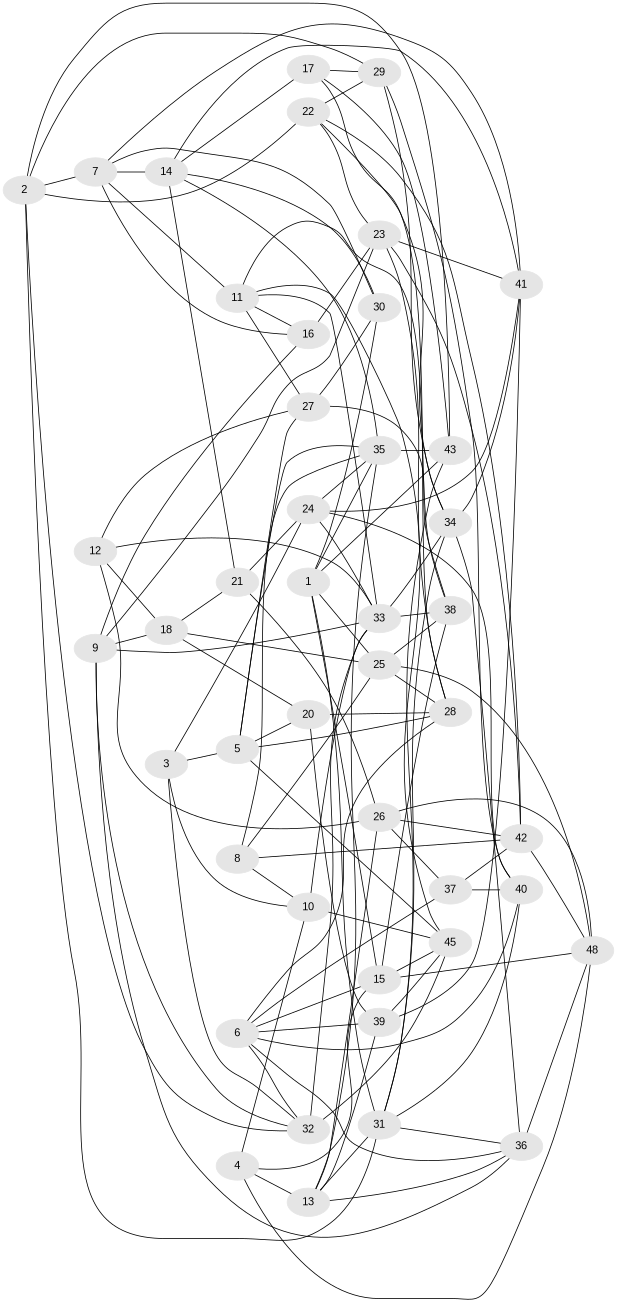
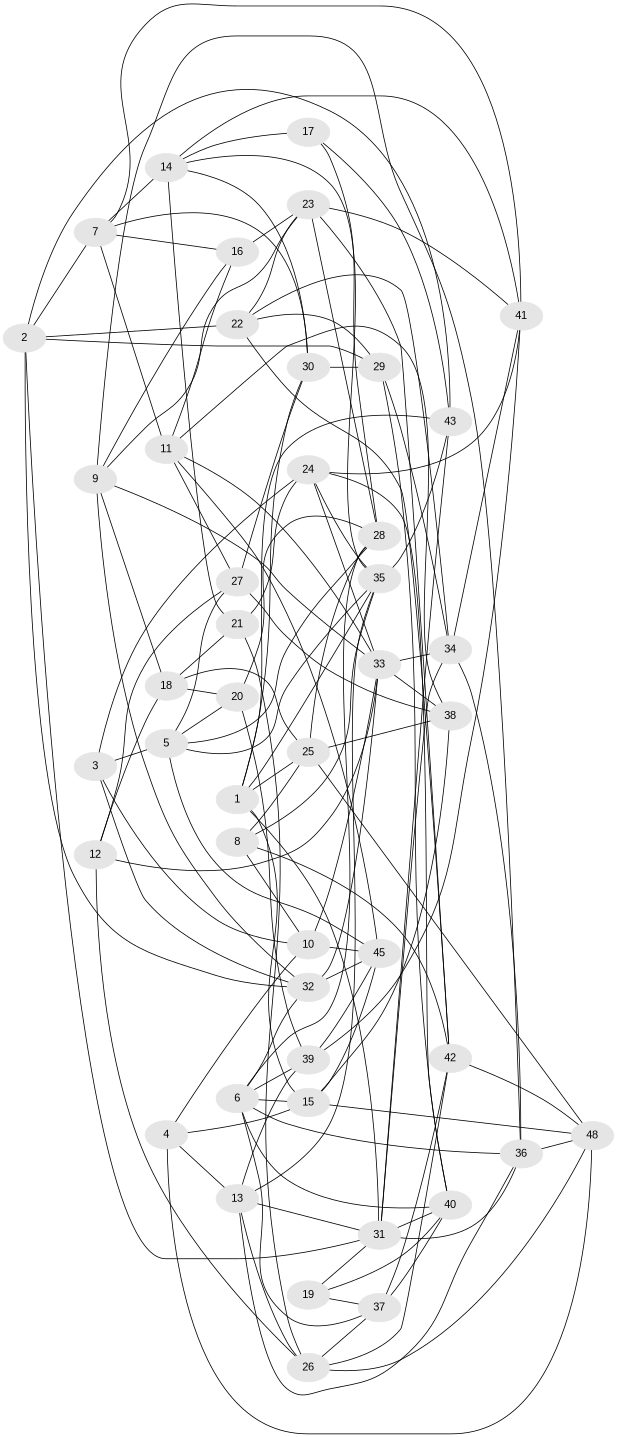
edge "17" -- "29": now "30" -- "29"
node "19": added
